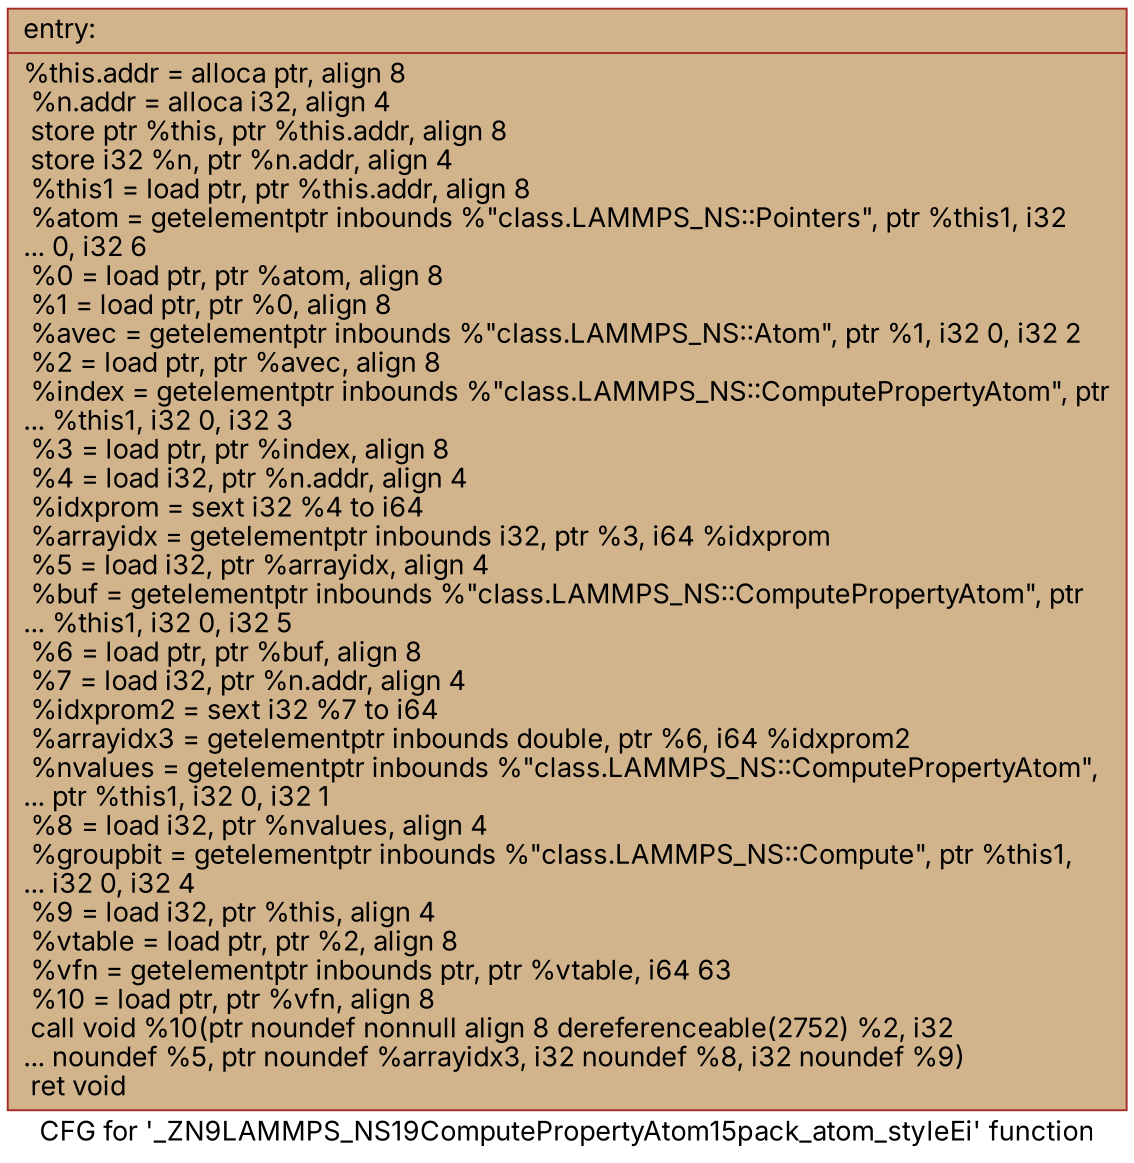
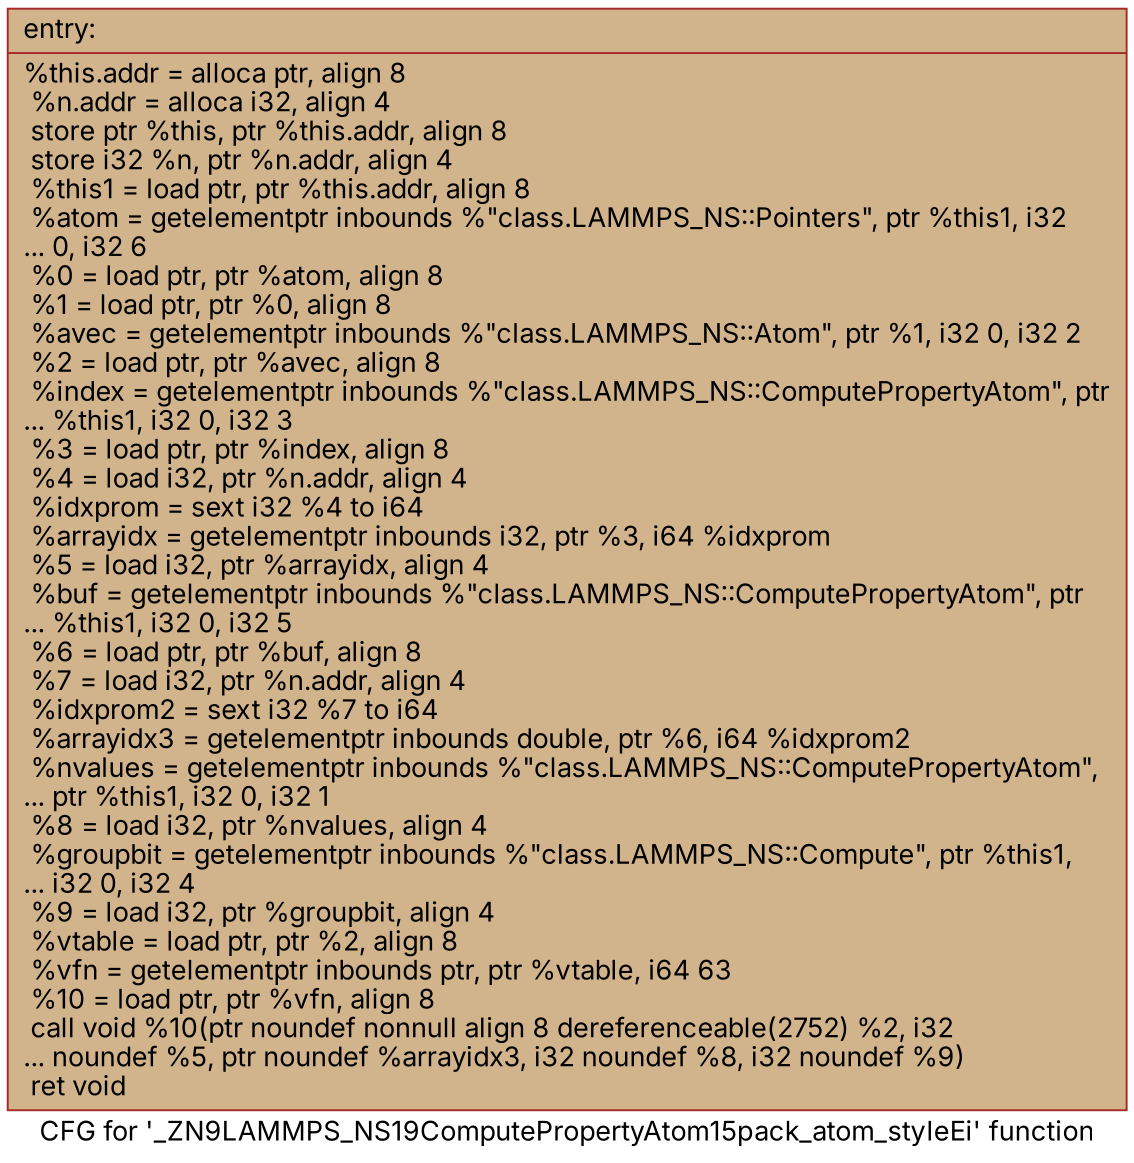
node "entry:": text "%9 = load i32, ptr %this, align 4" -> "%9 = load i32, ptr %groupbit, align 4"
